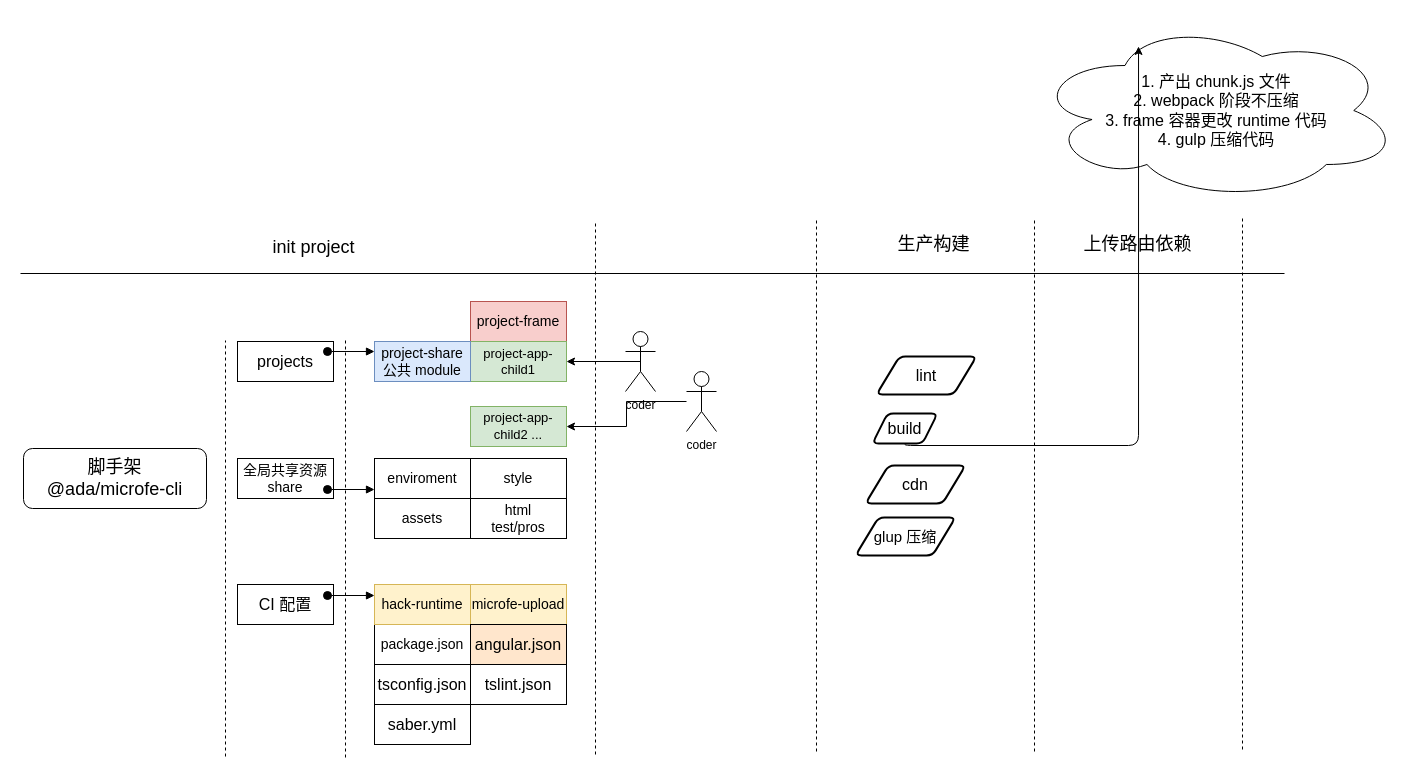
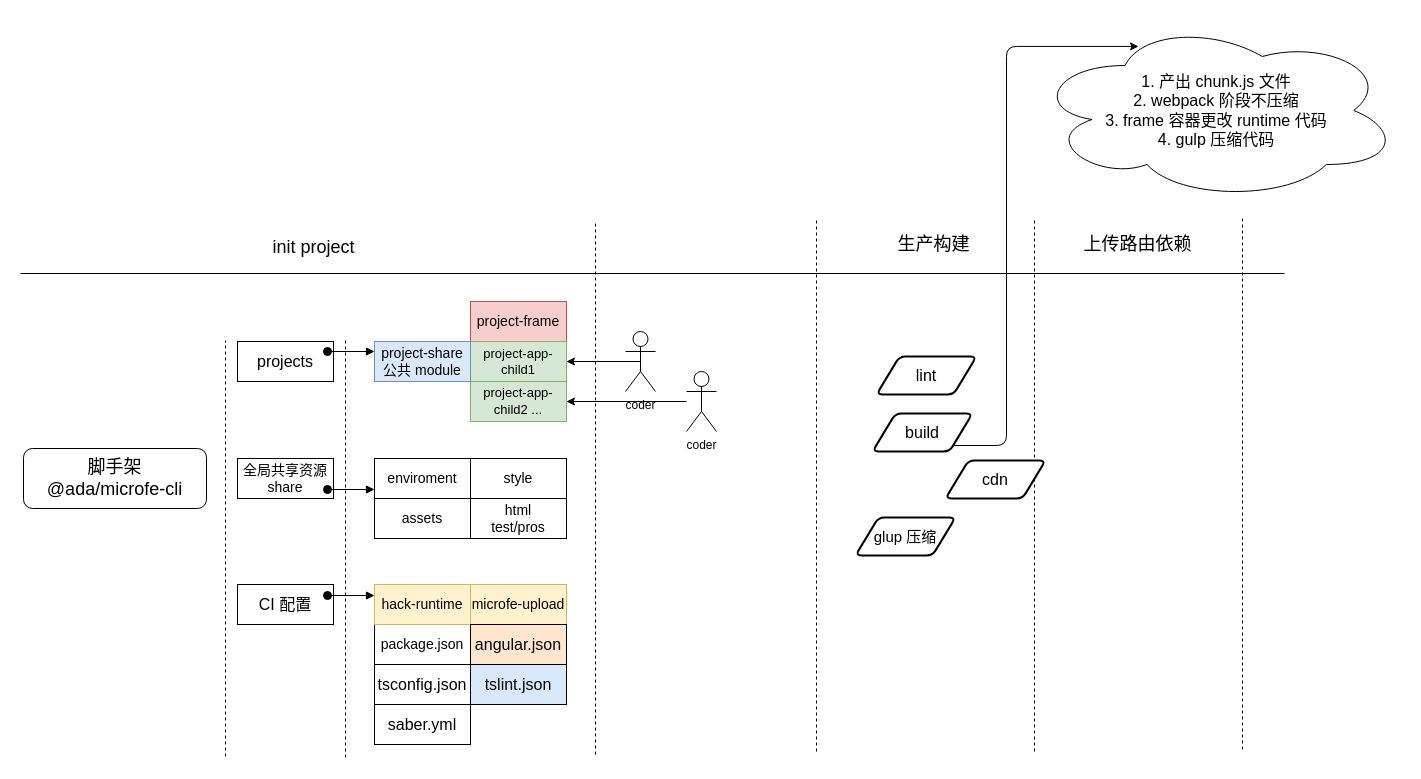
node "project-app-child2 ...": moved (519, 427) -> (519, 402)
node "build": size 65x30 -> 100x38
node "cdn": moved (916, 485) -> (996, 480)
node "tslint.json": fillcolor #ffffff -> #dae8fc
